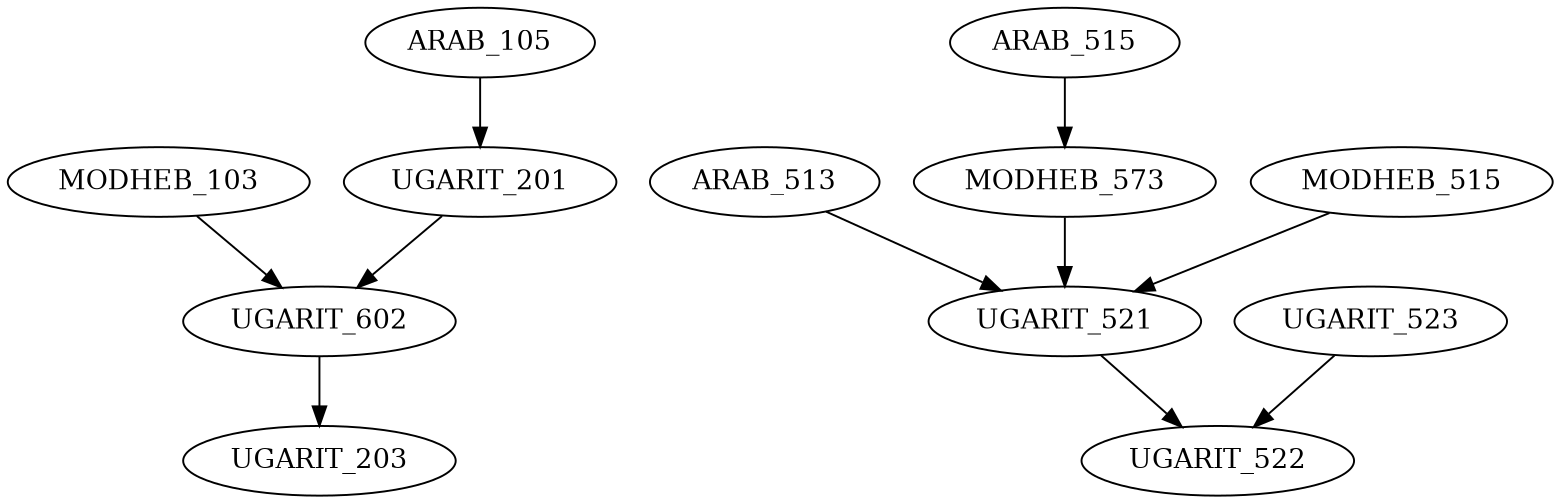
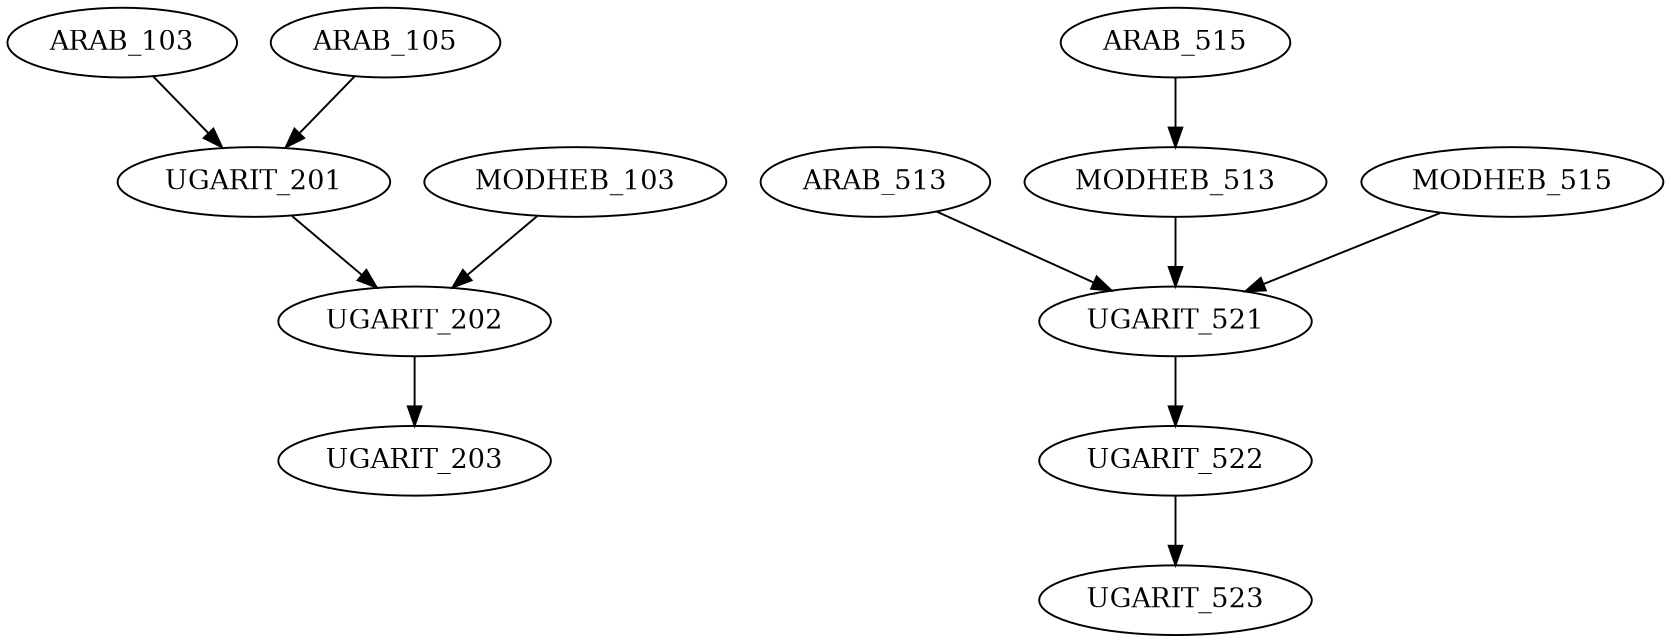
node "ARAB_103": added
node "MODHEB_573": label "MODHEB_573" -> "MODHEB_513"
node "UGARIT_602": label "UGARIT_602" -> "UGARIT_202"
edge "UGARIT_523" -> "UGARIT_522": reversed
